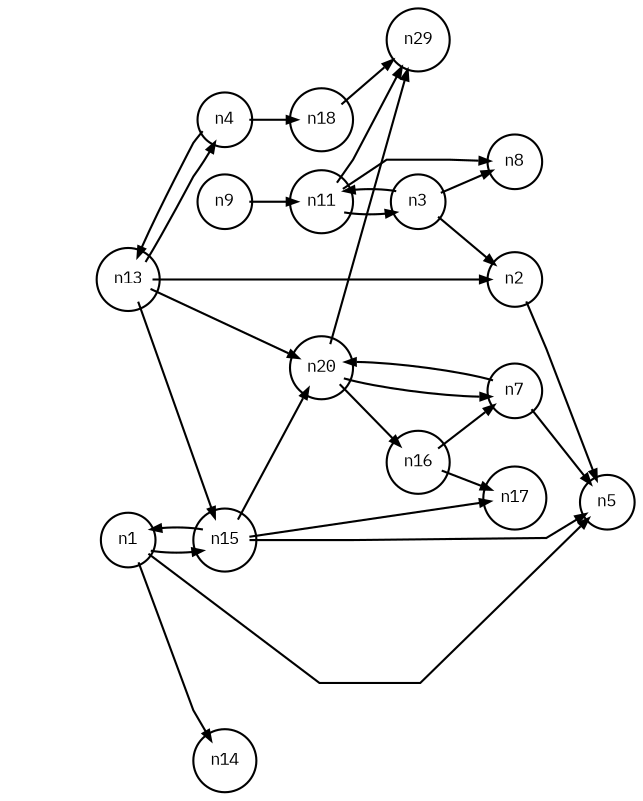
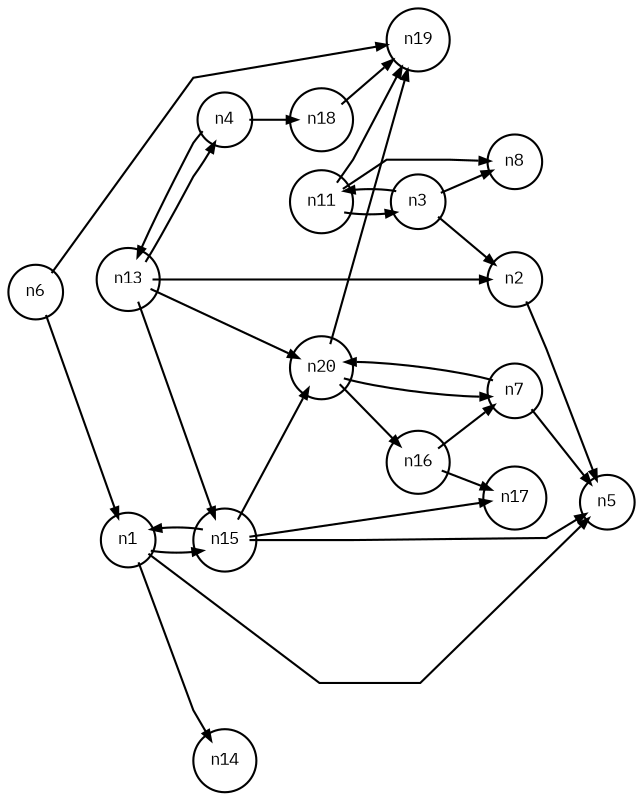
node "n29": label "n29" -> "n19"
node "n9": removed
node "n6": added
